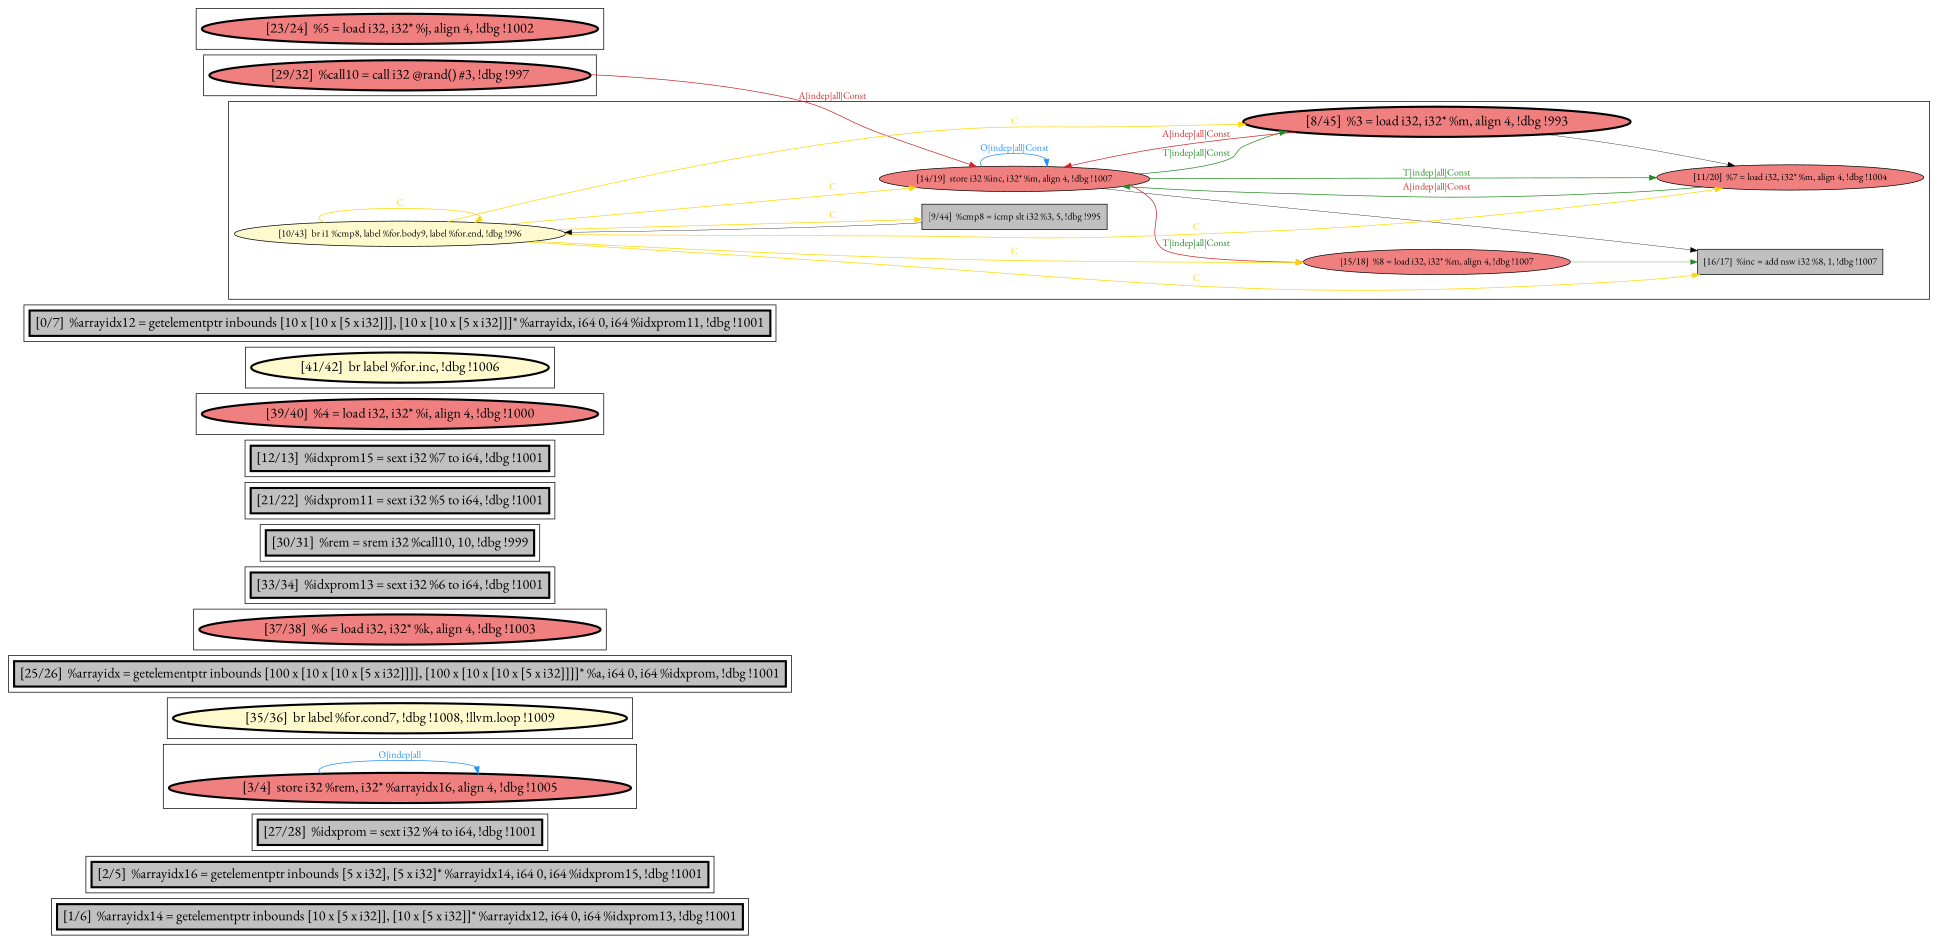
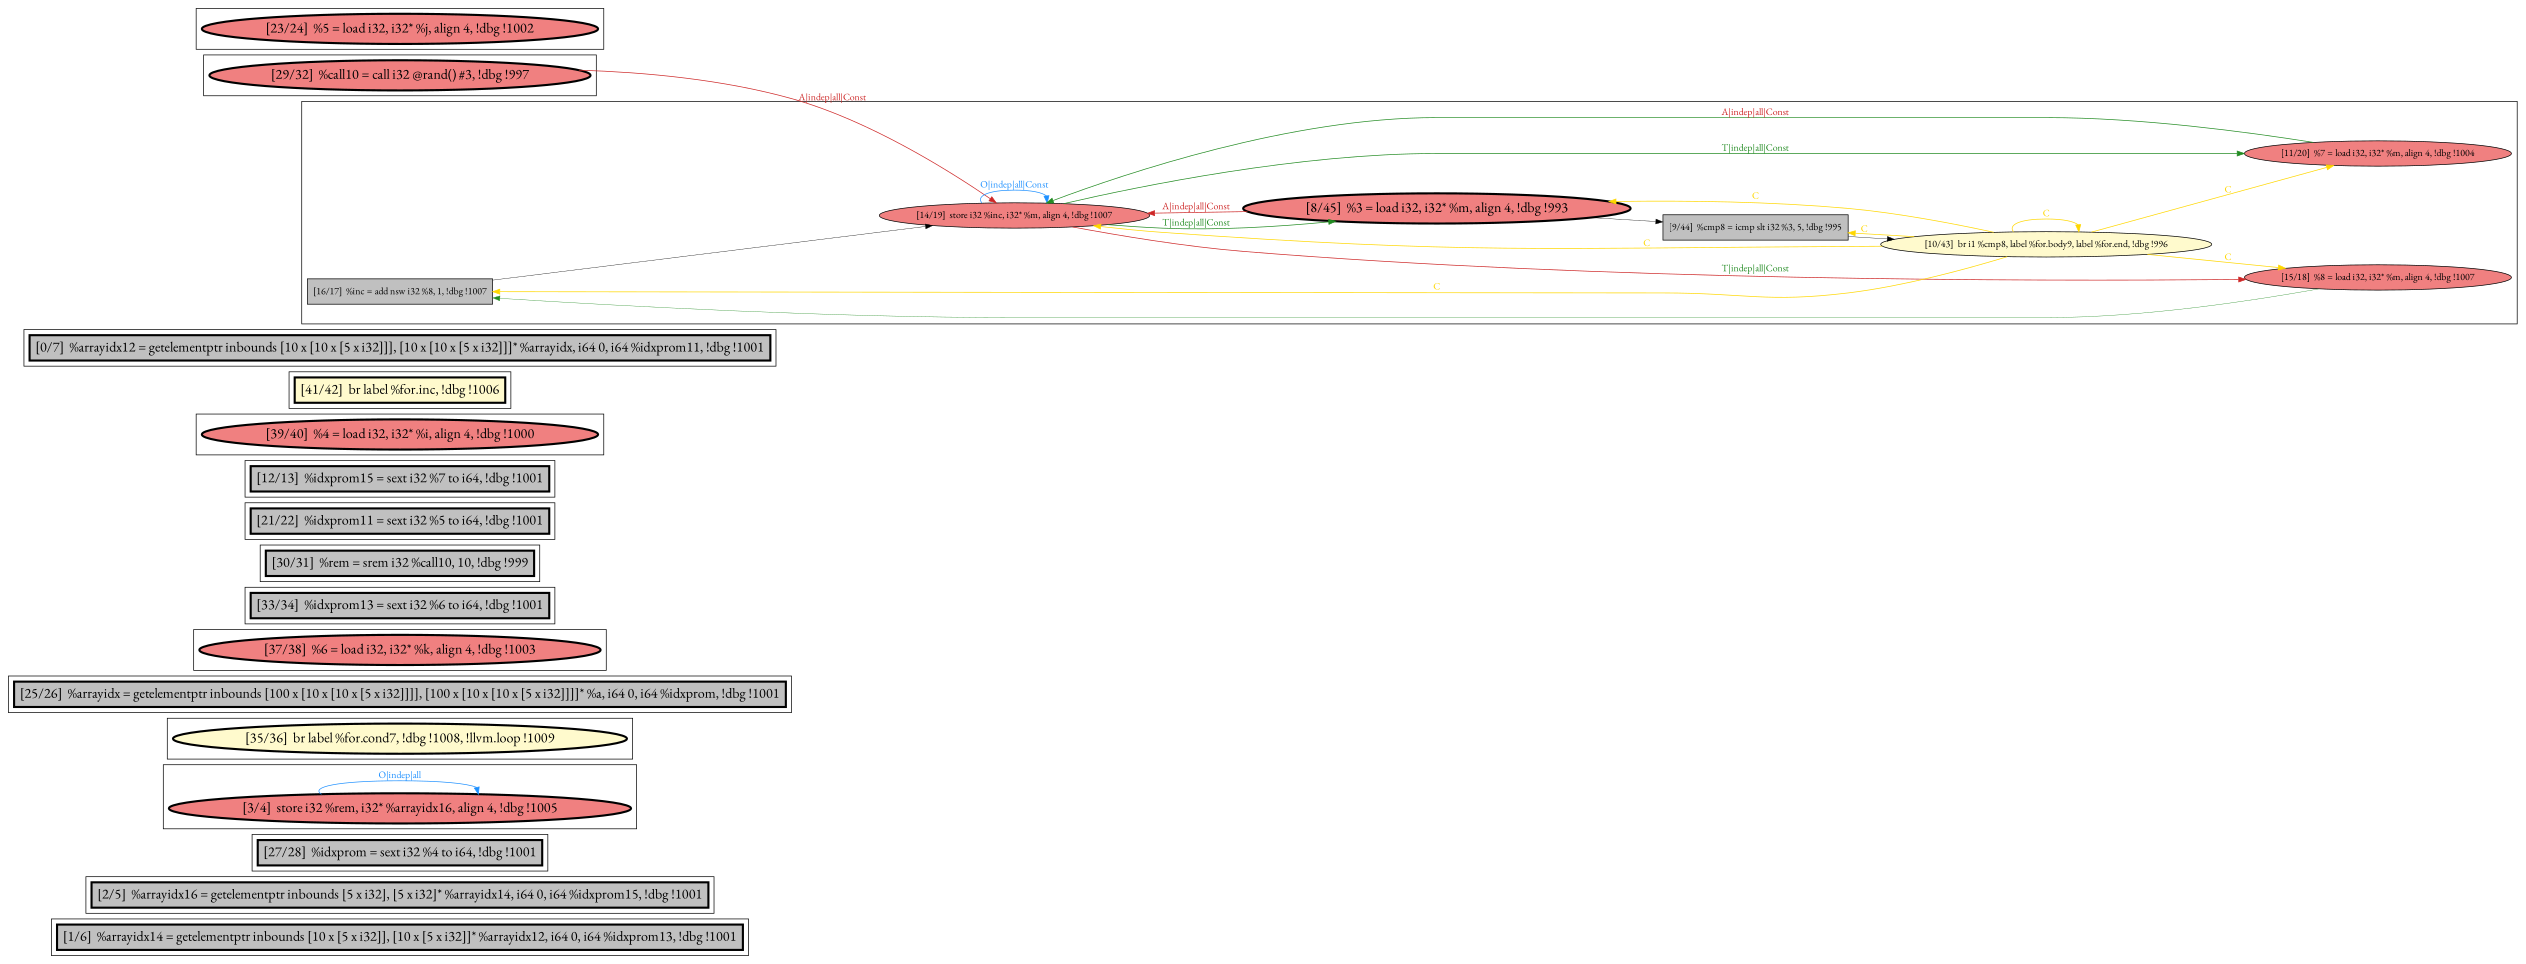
edge "[8/45]  %3 = load i32, i32* %m, align 4, !dbg !993" -> "[11/20]  %7 = load i32, i32* %m, align 4, !dbg !1004": now "[8/45]  %3 = load i32, i32* %m, align 4, !dbg !993" -> "[9/44]  %cmp8 = icmp slt i32 %3, 5, !dbg !995"
edge "[14/19]  store i32 %inc, i32* %m, align 4, !dbg !1007" -> "[16/17]  %inc = add nsw i32 %8, 1, !dbg !1007": reversed
node "[41/42]  br label %for.inc, !dbg !1006": shape ellipse -> box
